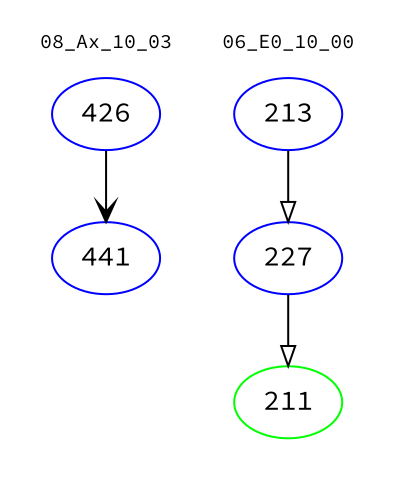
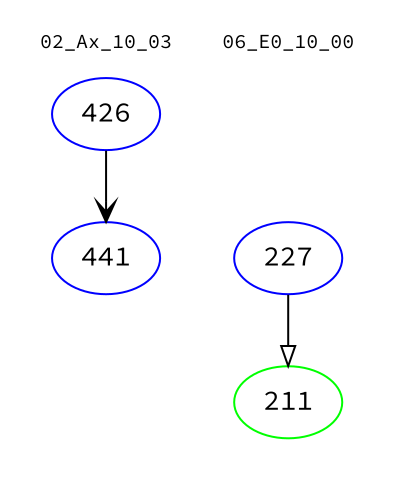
cluster "08_Ax_10_03": label "08_Ax_10_03" -> "02_Ax_10_03"
node "213": removed
